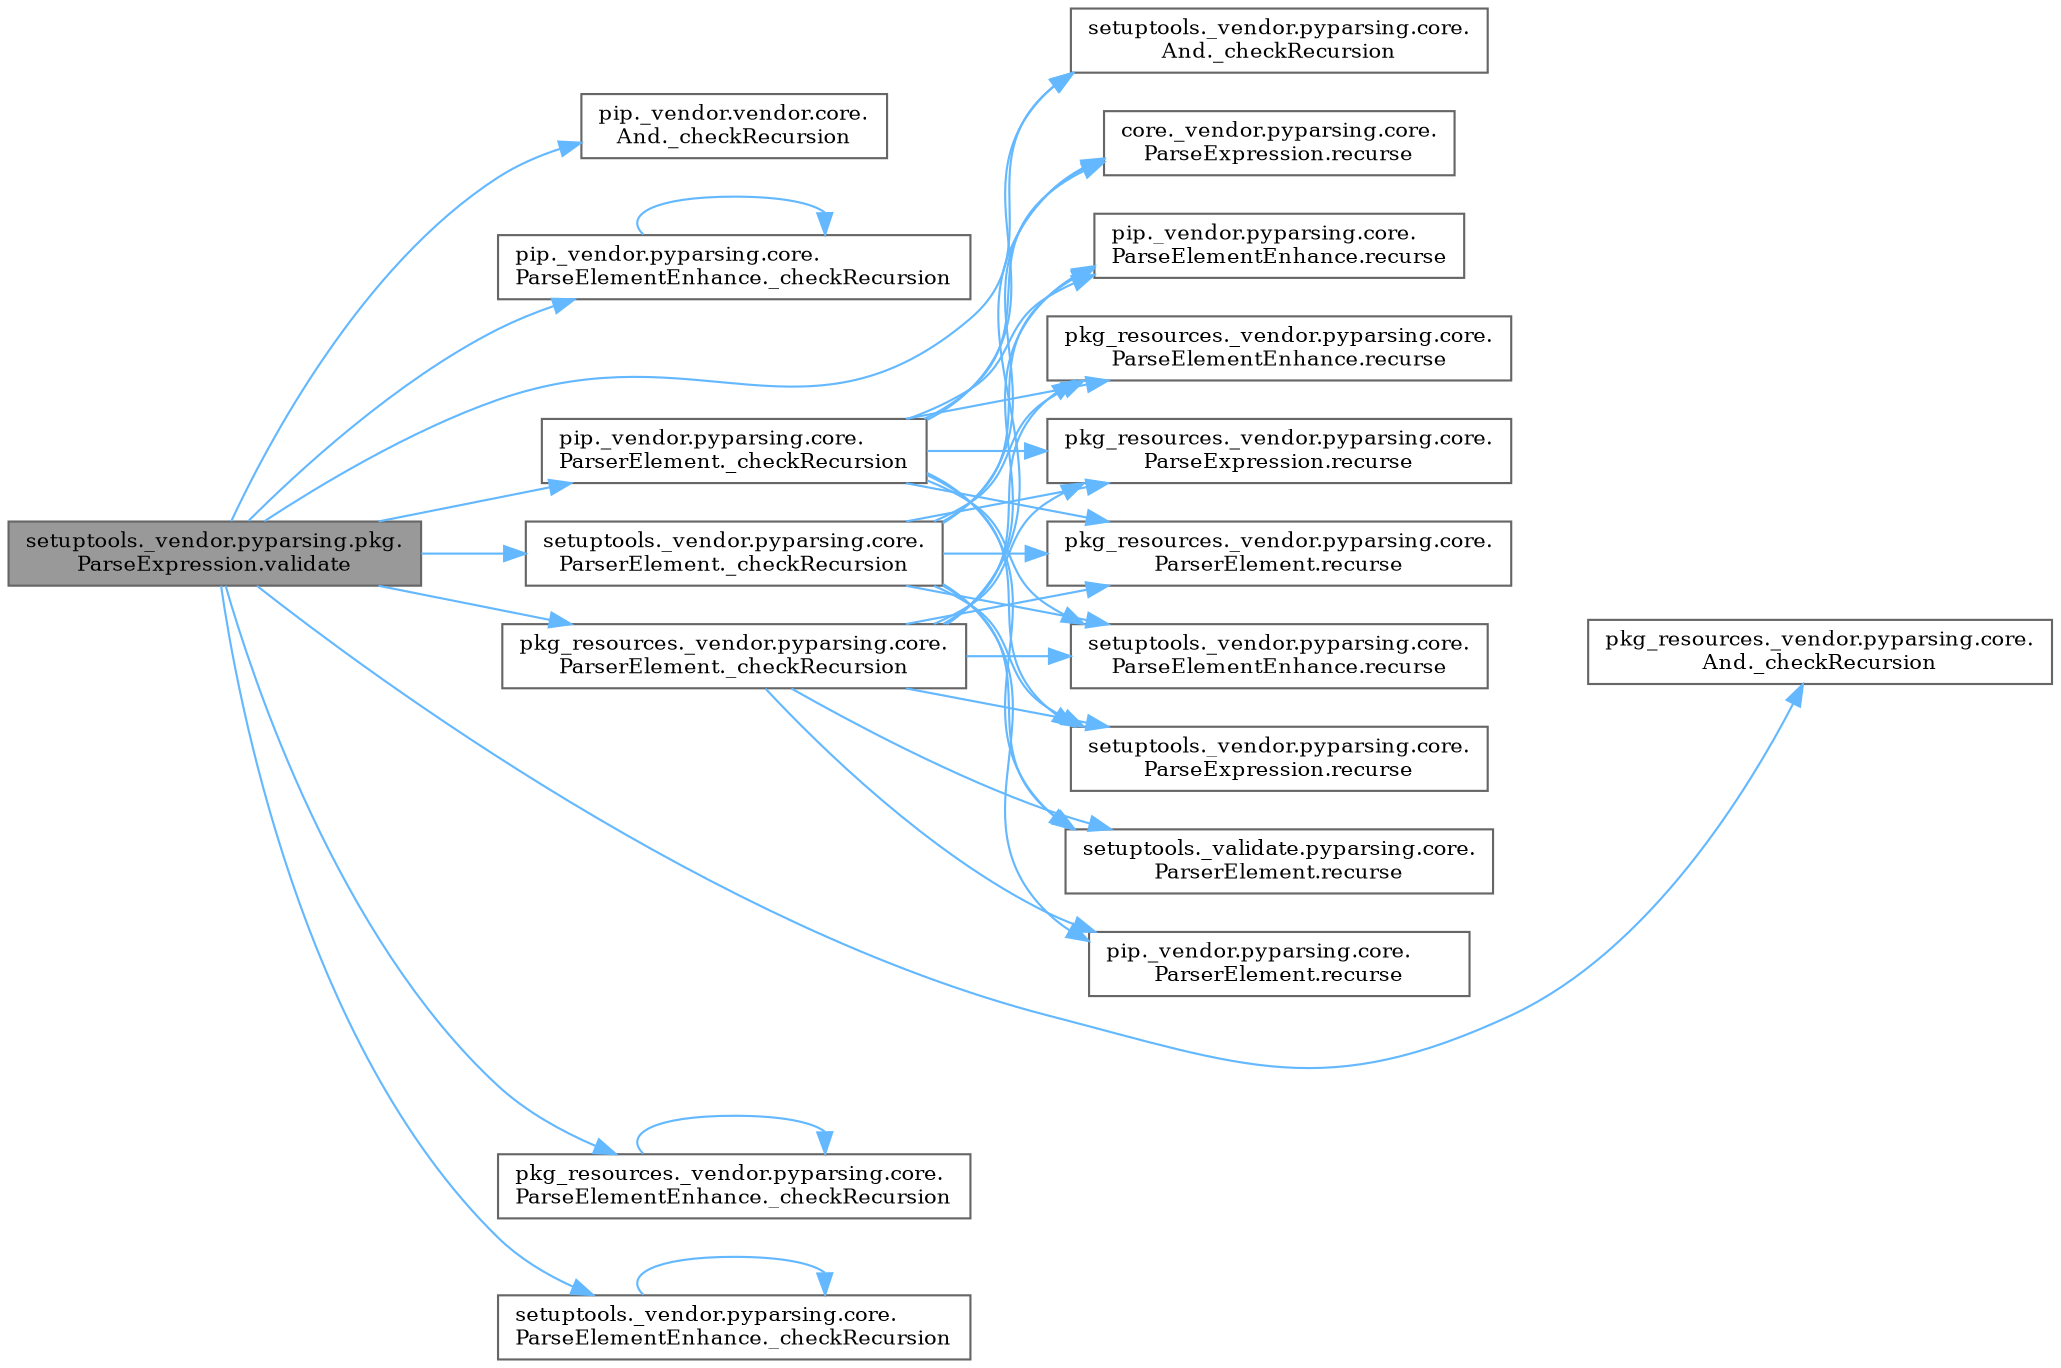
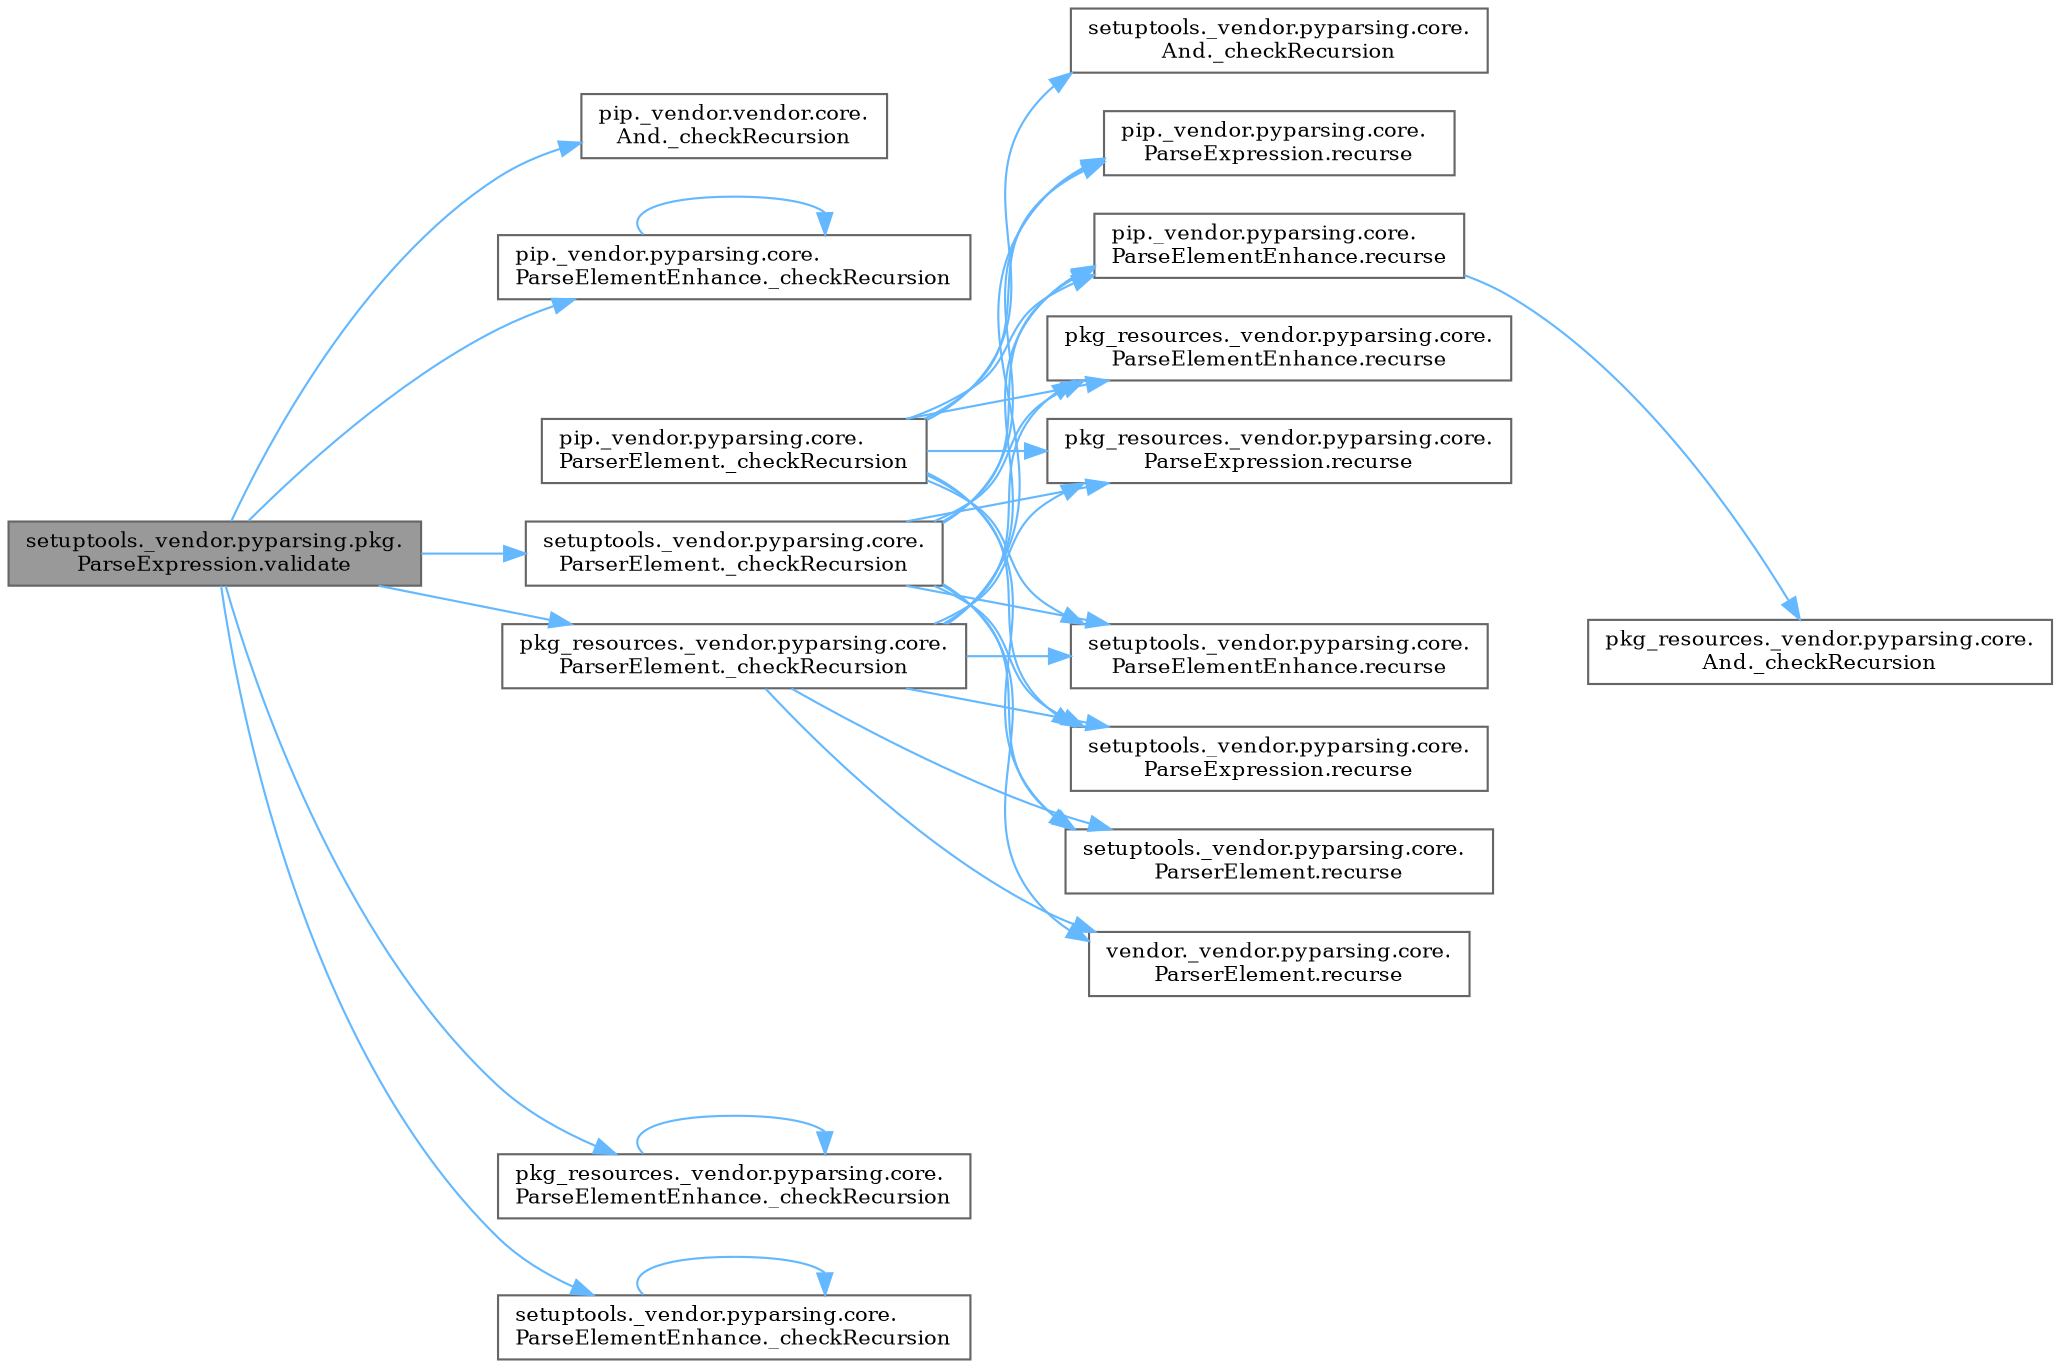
node "core._vendor.pyparsing.core. ParseExpression.recurse": label "core._vendor.pyparsing.core. ParseExpression.recurse" -> "pip._vendor.pyparsing.core. ParseExpression.recurse"
edge "setuptools._vendor.pyparsing.pkg. ParseExpression.validate" -> "setuptools._vendor.pyparsing.core. And._checkRecursion": removed
edge "setuptools._vendor.pyparsing.pkg. ParseExpression.validate" -> "pip._vendor.pyparsing.core. ParserElement._checkRecursion": removed
node "pkg_resources._vendor.pyparsing.core. ParserElement.recurse": removed
node "setuptools._validate.pyparsing.core. ParserElement.recurse": label "setuptools._validate.pyparsing.core. ParserElement.recurse" -> "setuptools._vendor.pyparsing.core. ParserElement.recurse"
node "pip._vendor.pyparsing.core. ParserElement.recurse": label "pip._vendor.pyparsing.core. ParserElement.recurse" -> "vendor._vendor.pyparsing.core. ParserElement.recurse"
edge "setuptools._vendor.pyparsing.pkg. ParseExpression.validate" -> "pkg_resources._vendor.pyparsing.core. And._checkRecursion": now "pip._vendor.pyparsing.core. ParseElementEnhance.recurse" -> "pkg_resources._vendor.pyparsing.core. And._checkRecursion"
